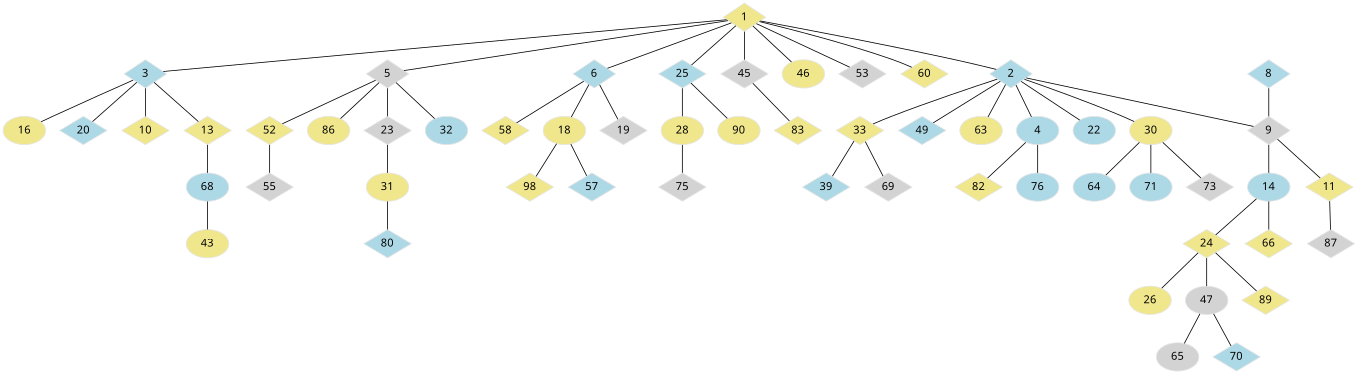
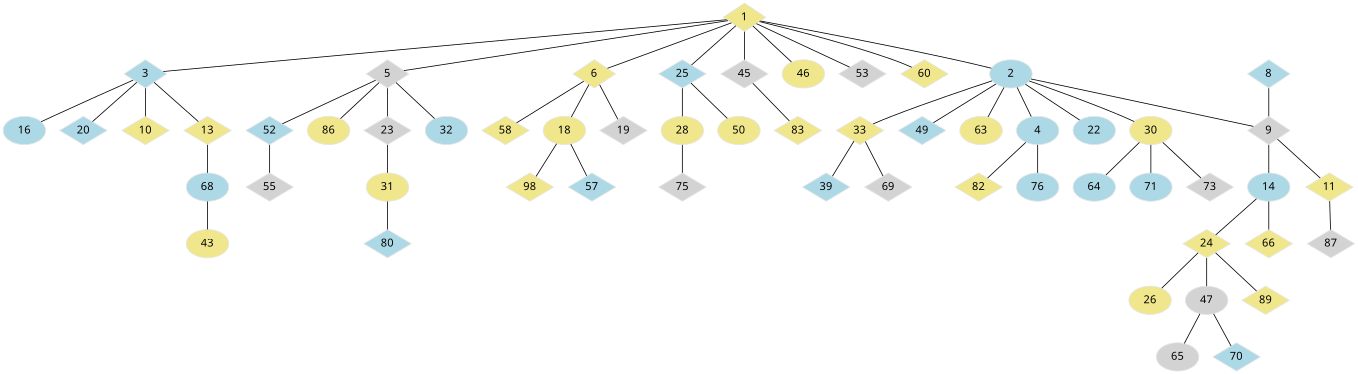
node "6": fillcolor lightblue -> khaki
node "2": shape diamond -> ellipse
node "16": fillcolor khaki -> lightblue
node "52": fillcolor khaki -> lightblue
node "90": label "90" -> "50"
